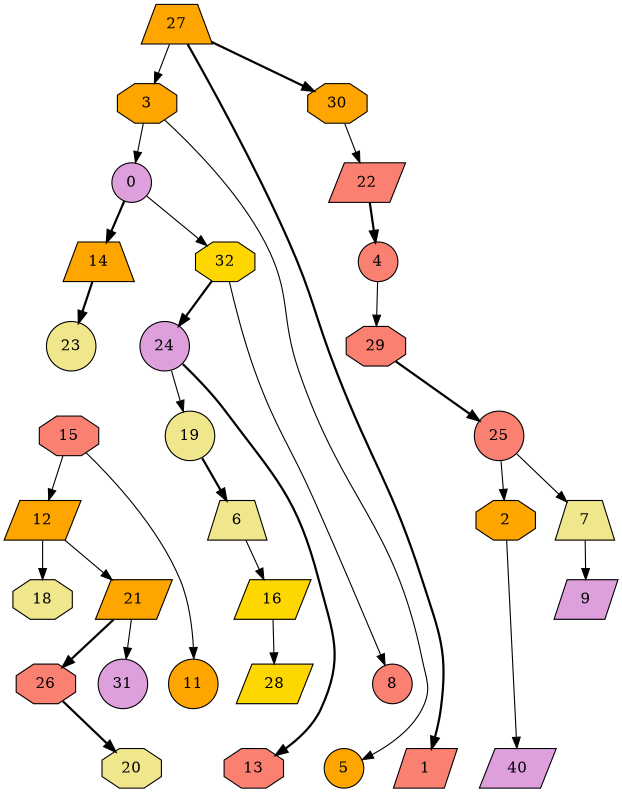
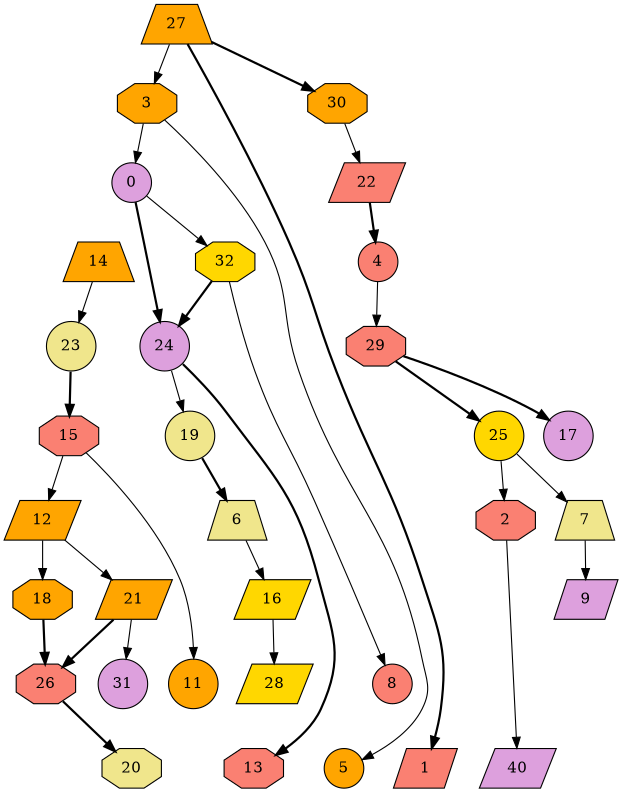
edge "0" -> "14": now "0" -> "24"
edge "14" -> "23": style bold -> solid
edge "23" -> "15": added
node "25": fillcolor salmon -> gold
node "17": added
node "2": fillcolor orange -> salmon
node "18": fillcolor khaki -> orange
edge "18" -> "26": added
